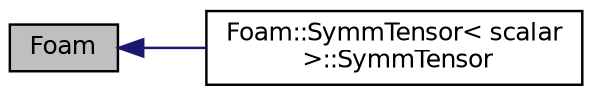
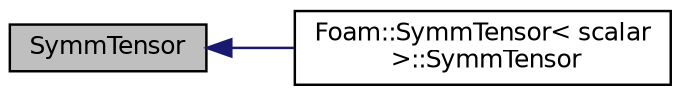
node "Foam": label "Foam" -> "SymmTensor"
